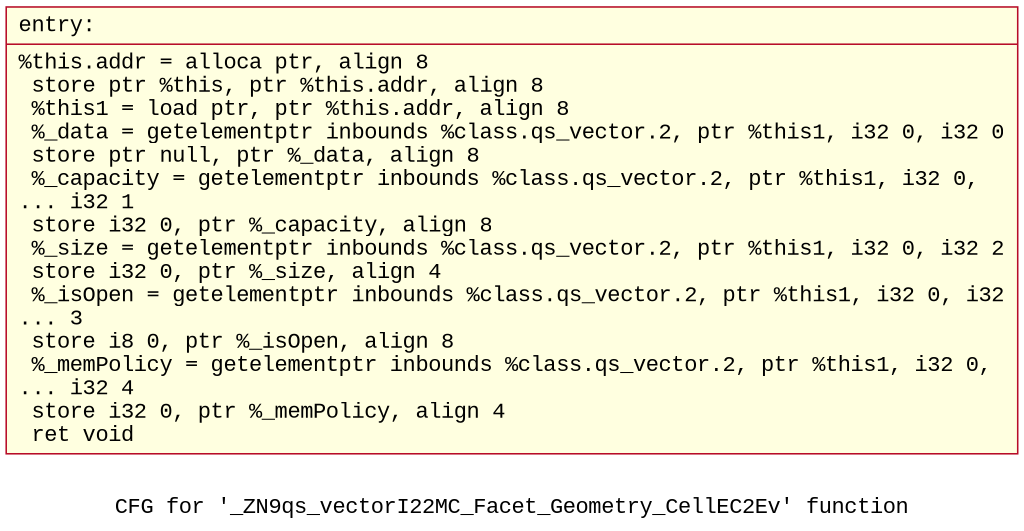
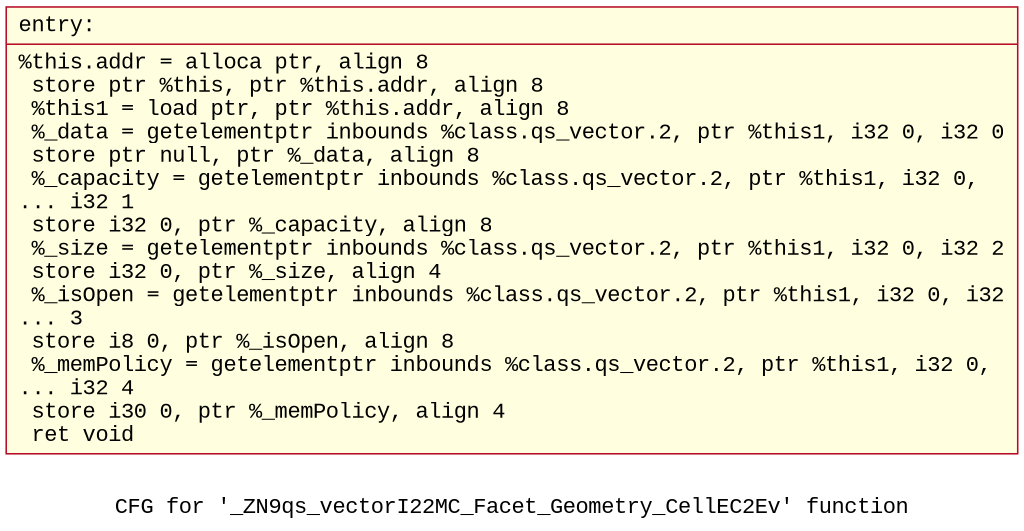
node "entry:": text "store i32 0, ptr %_memPolicy, align 4" -> "store i30 0, ptr %_memPolicy, align 4"
